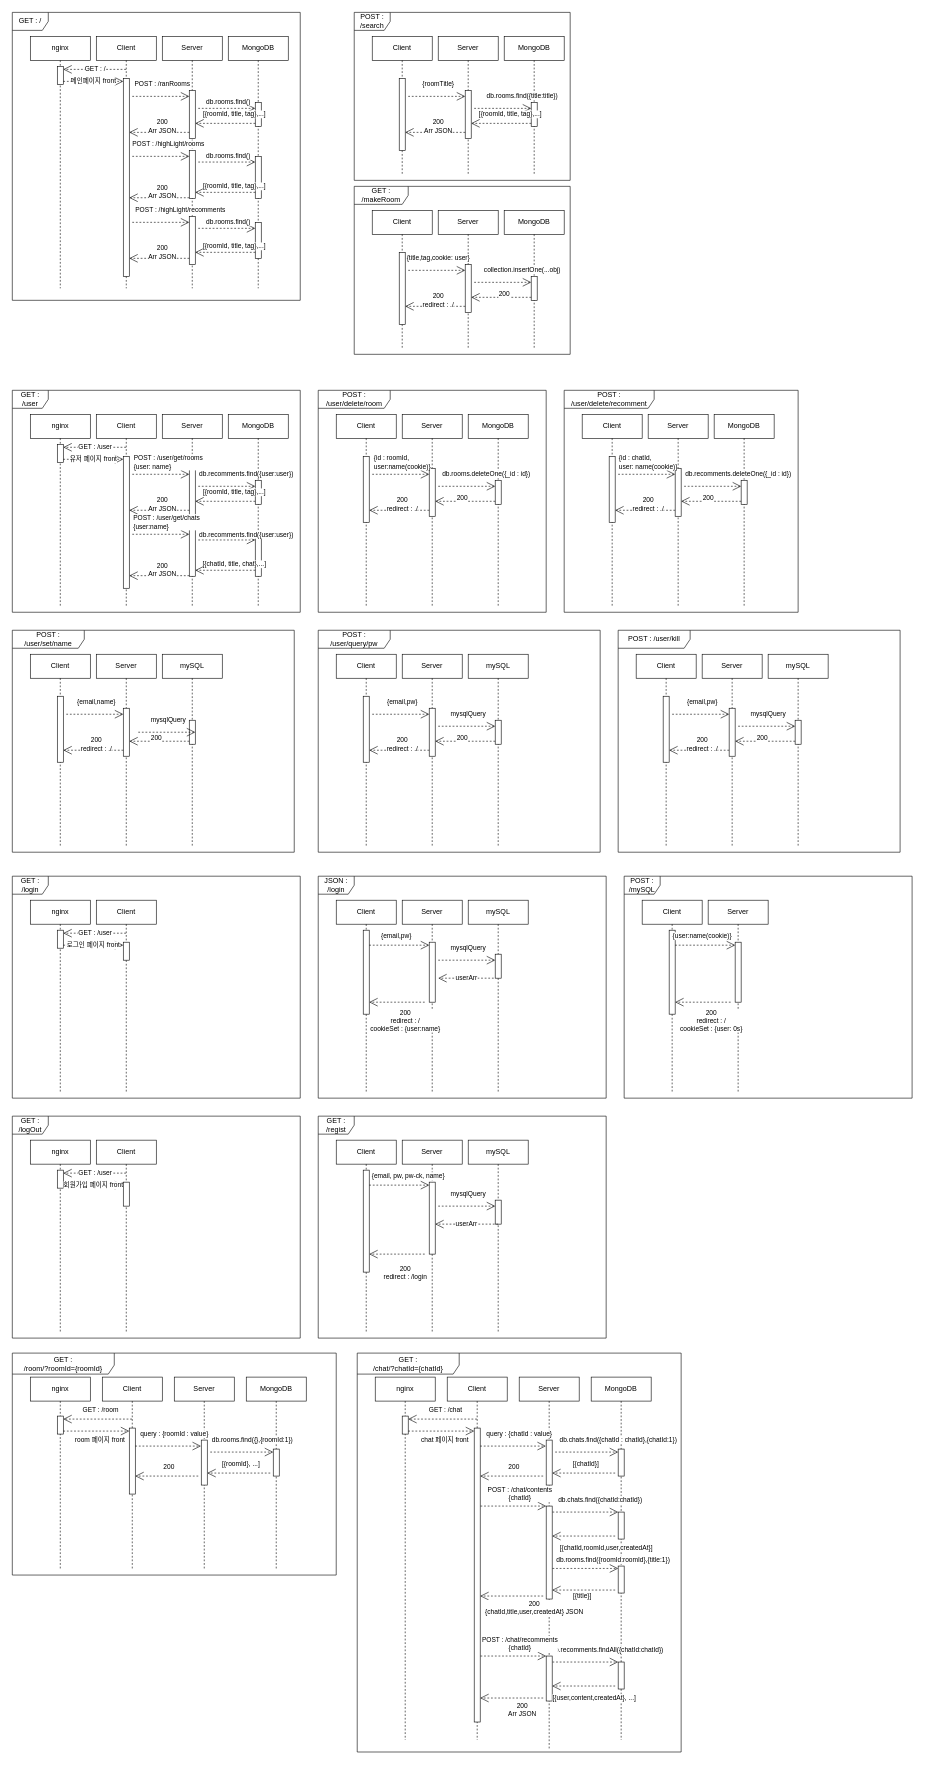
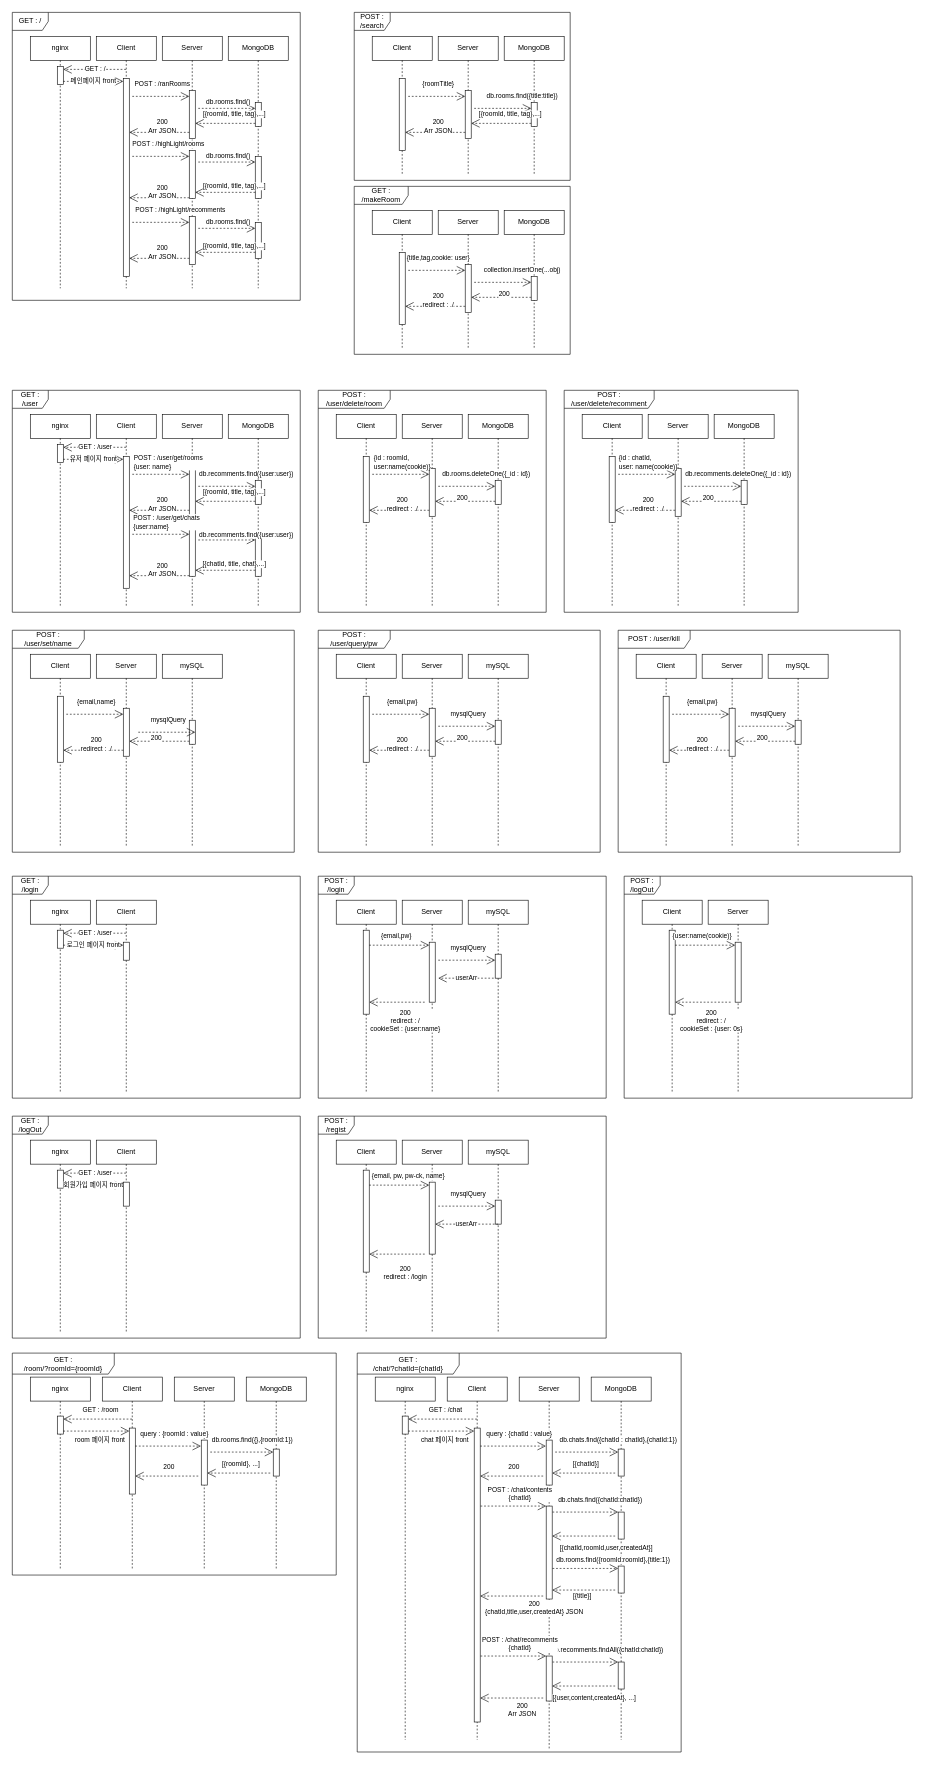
node "JSON : /login": label "JSON : /login" -> "POST : /login"
node "POST : /mySQL": label "POST : /mySQL" -> "POST : /logOut"
node "GET : /regist": label "GET : /regist" -> "POST : /regist"
